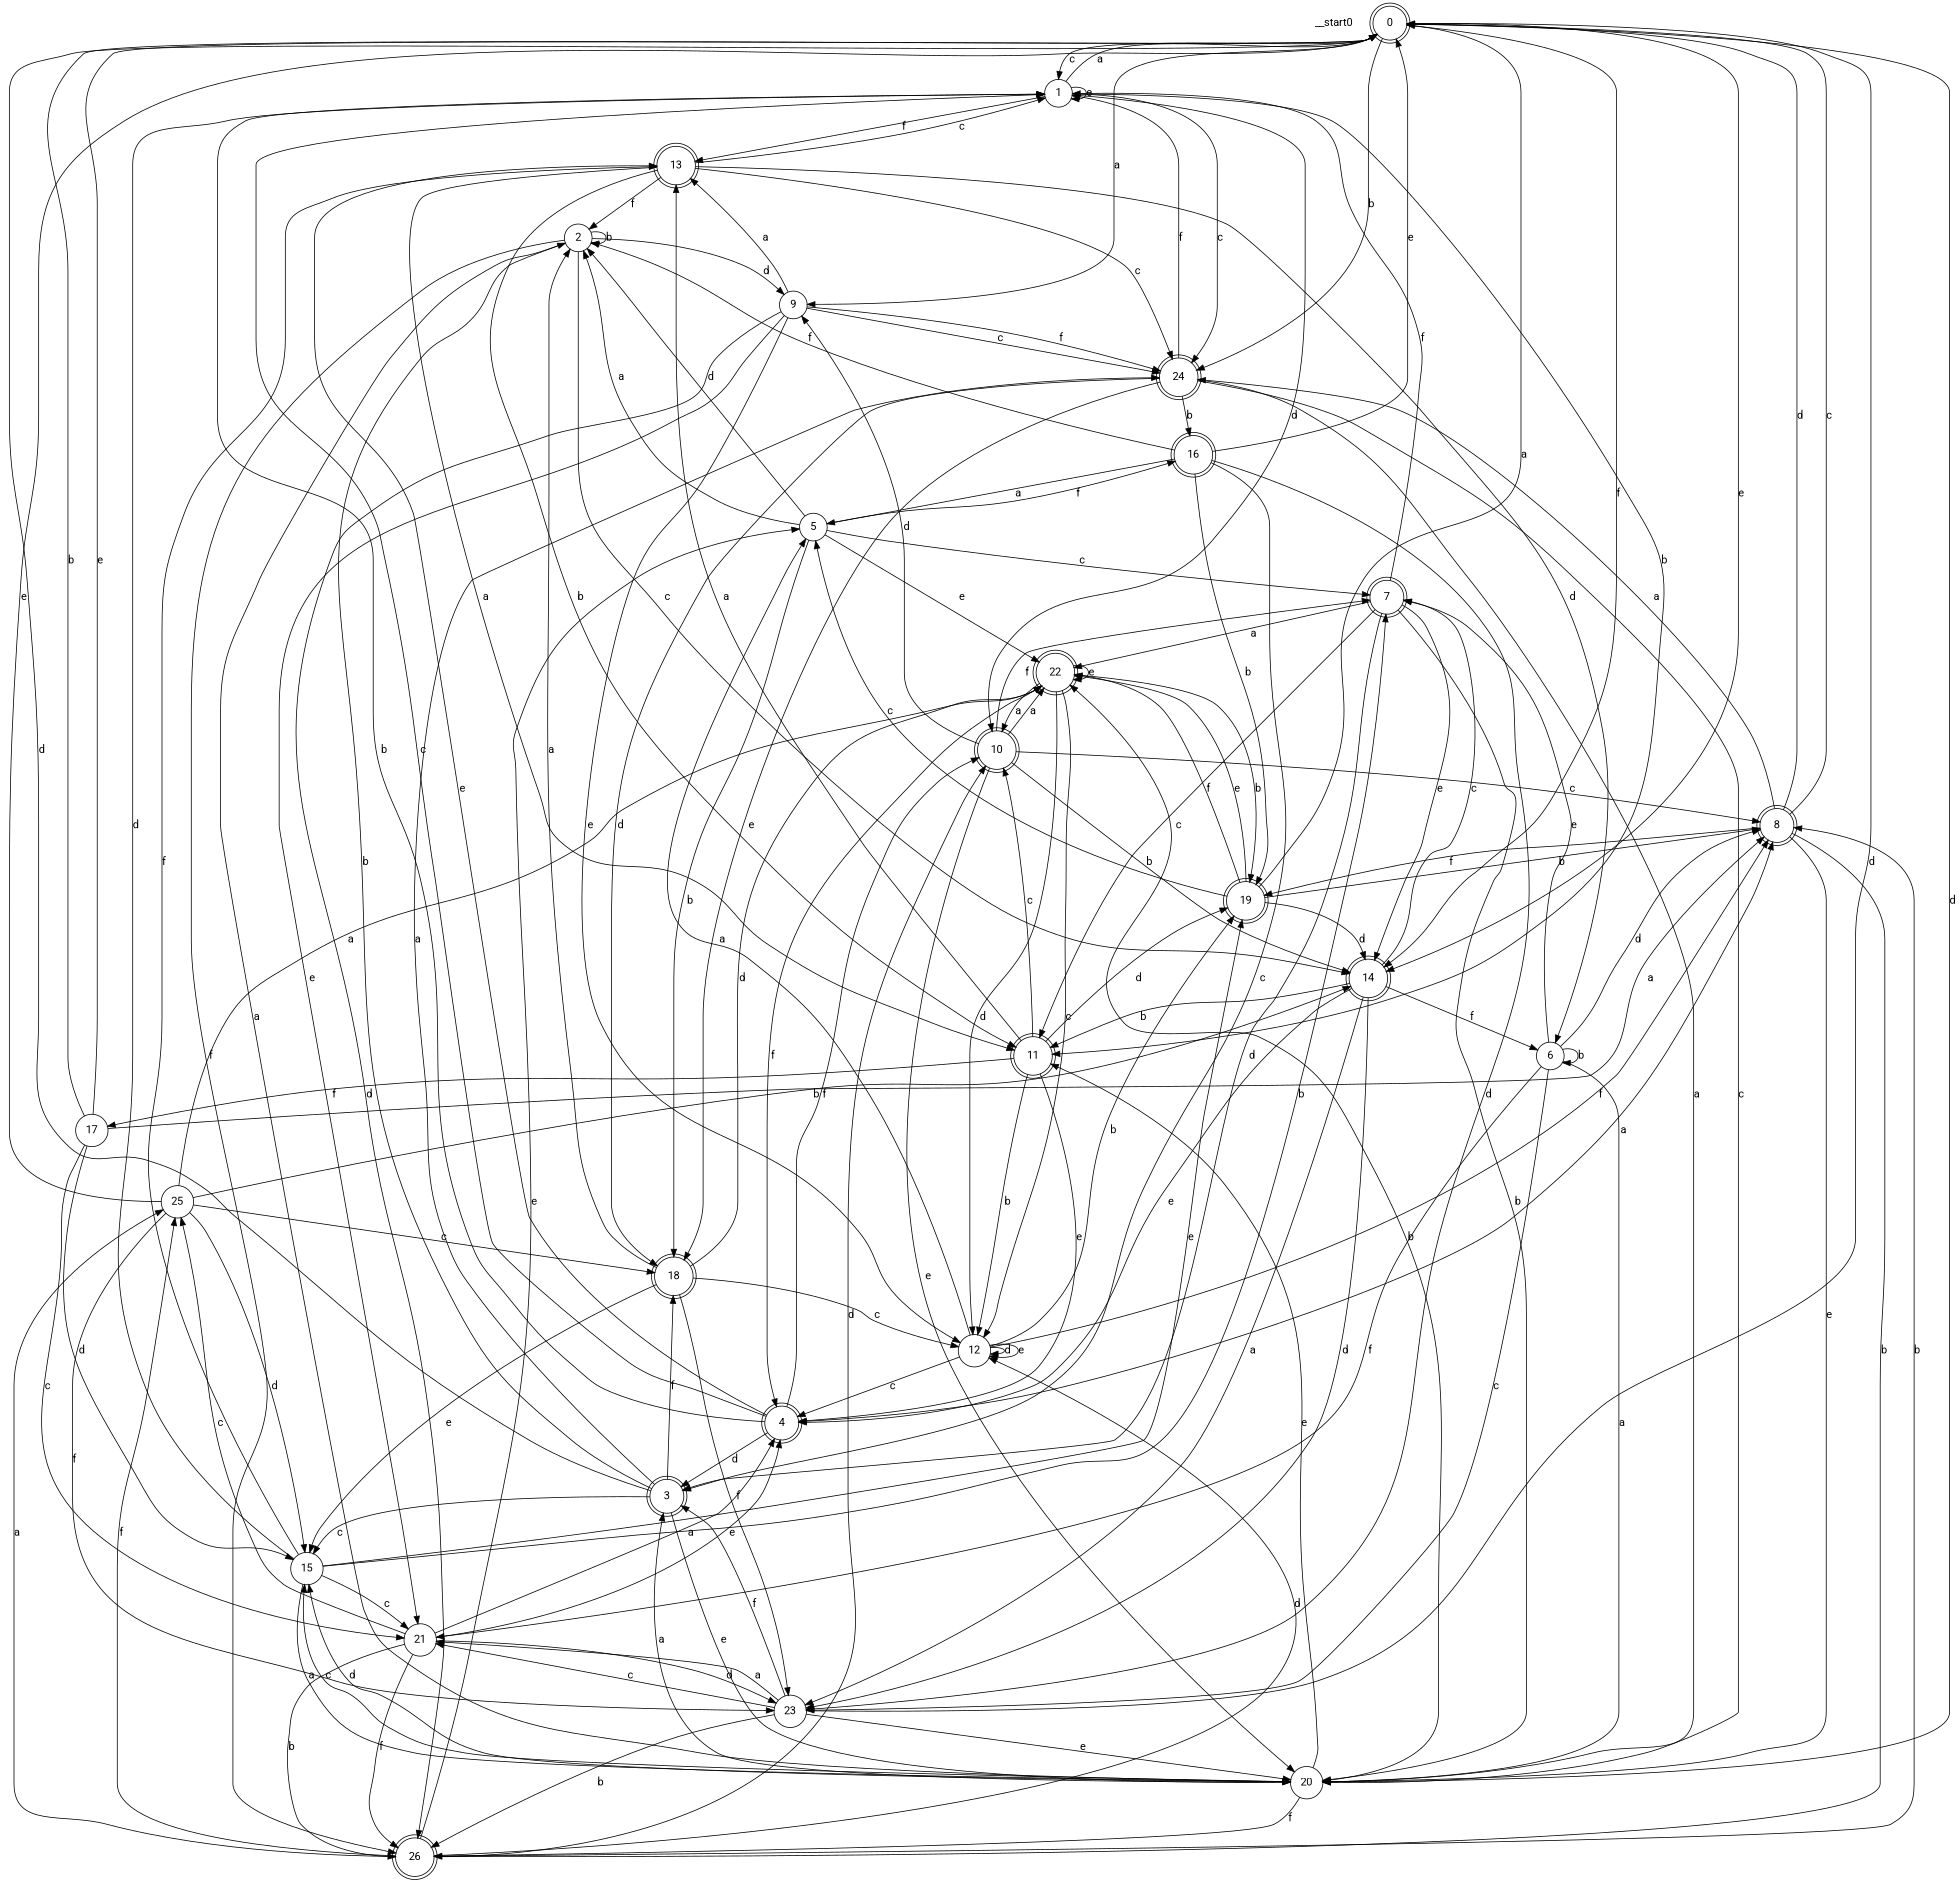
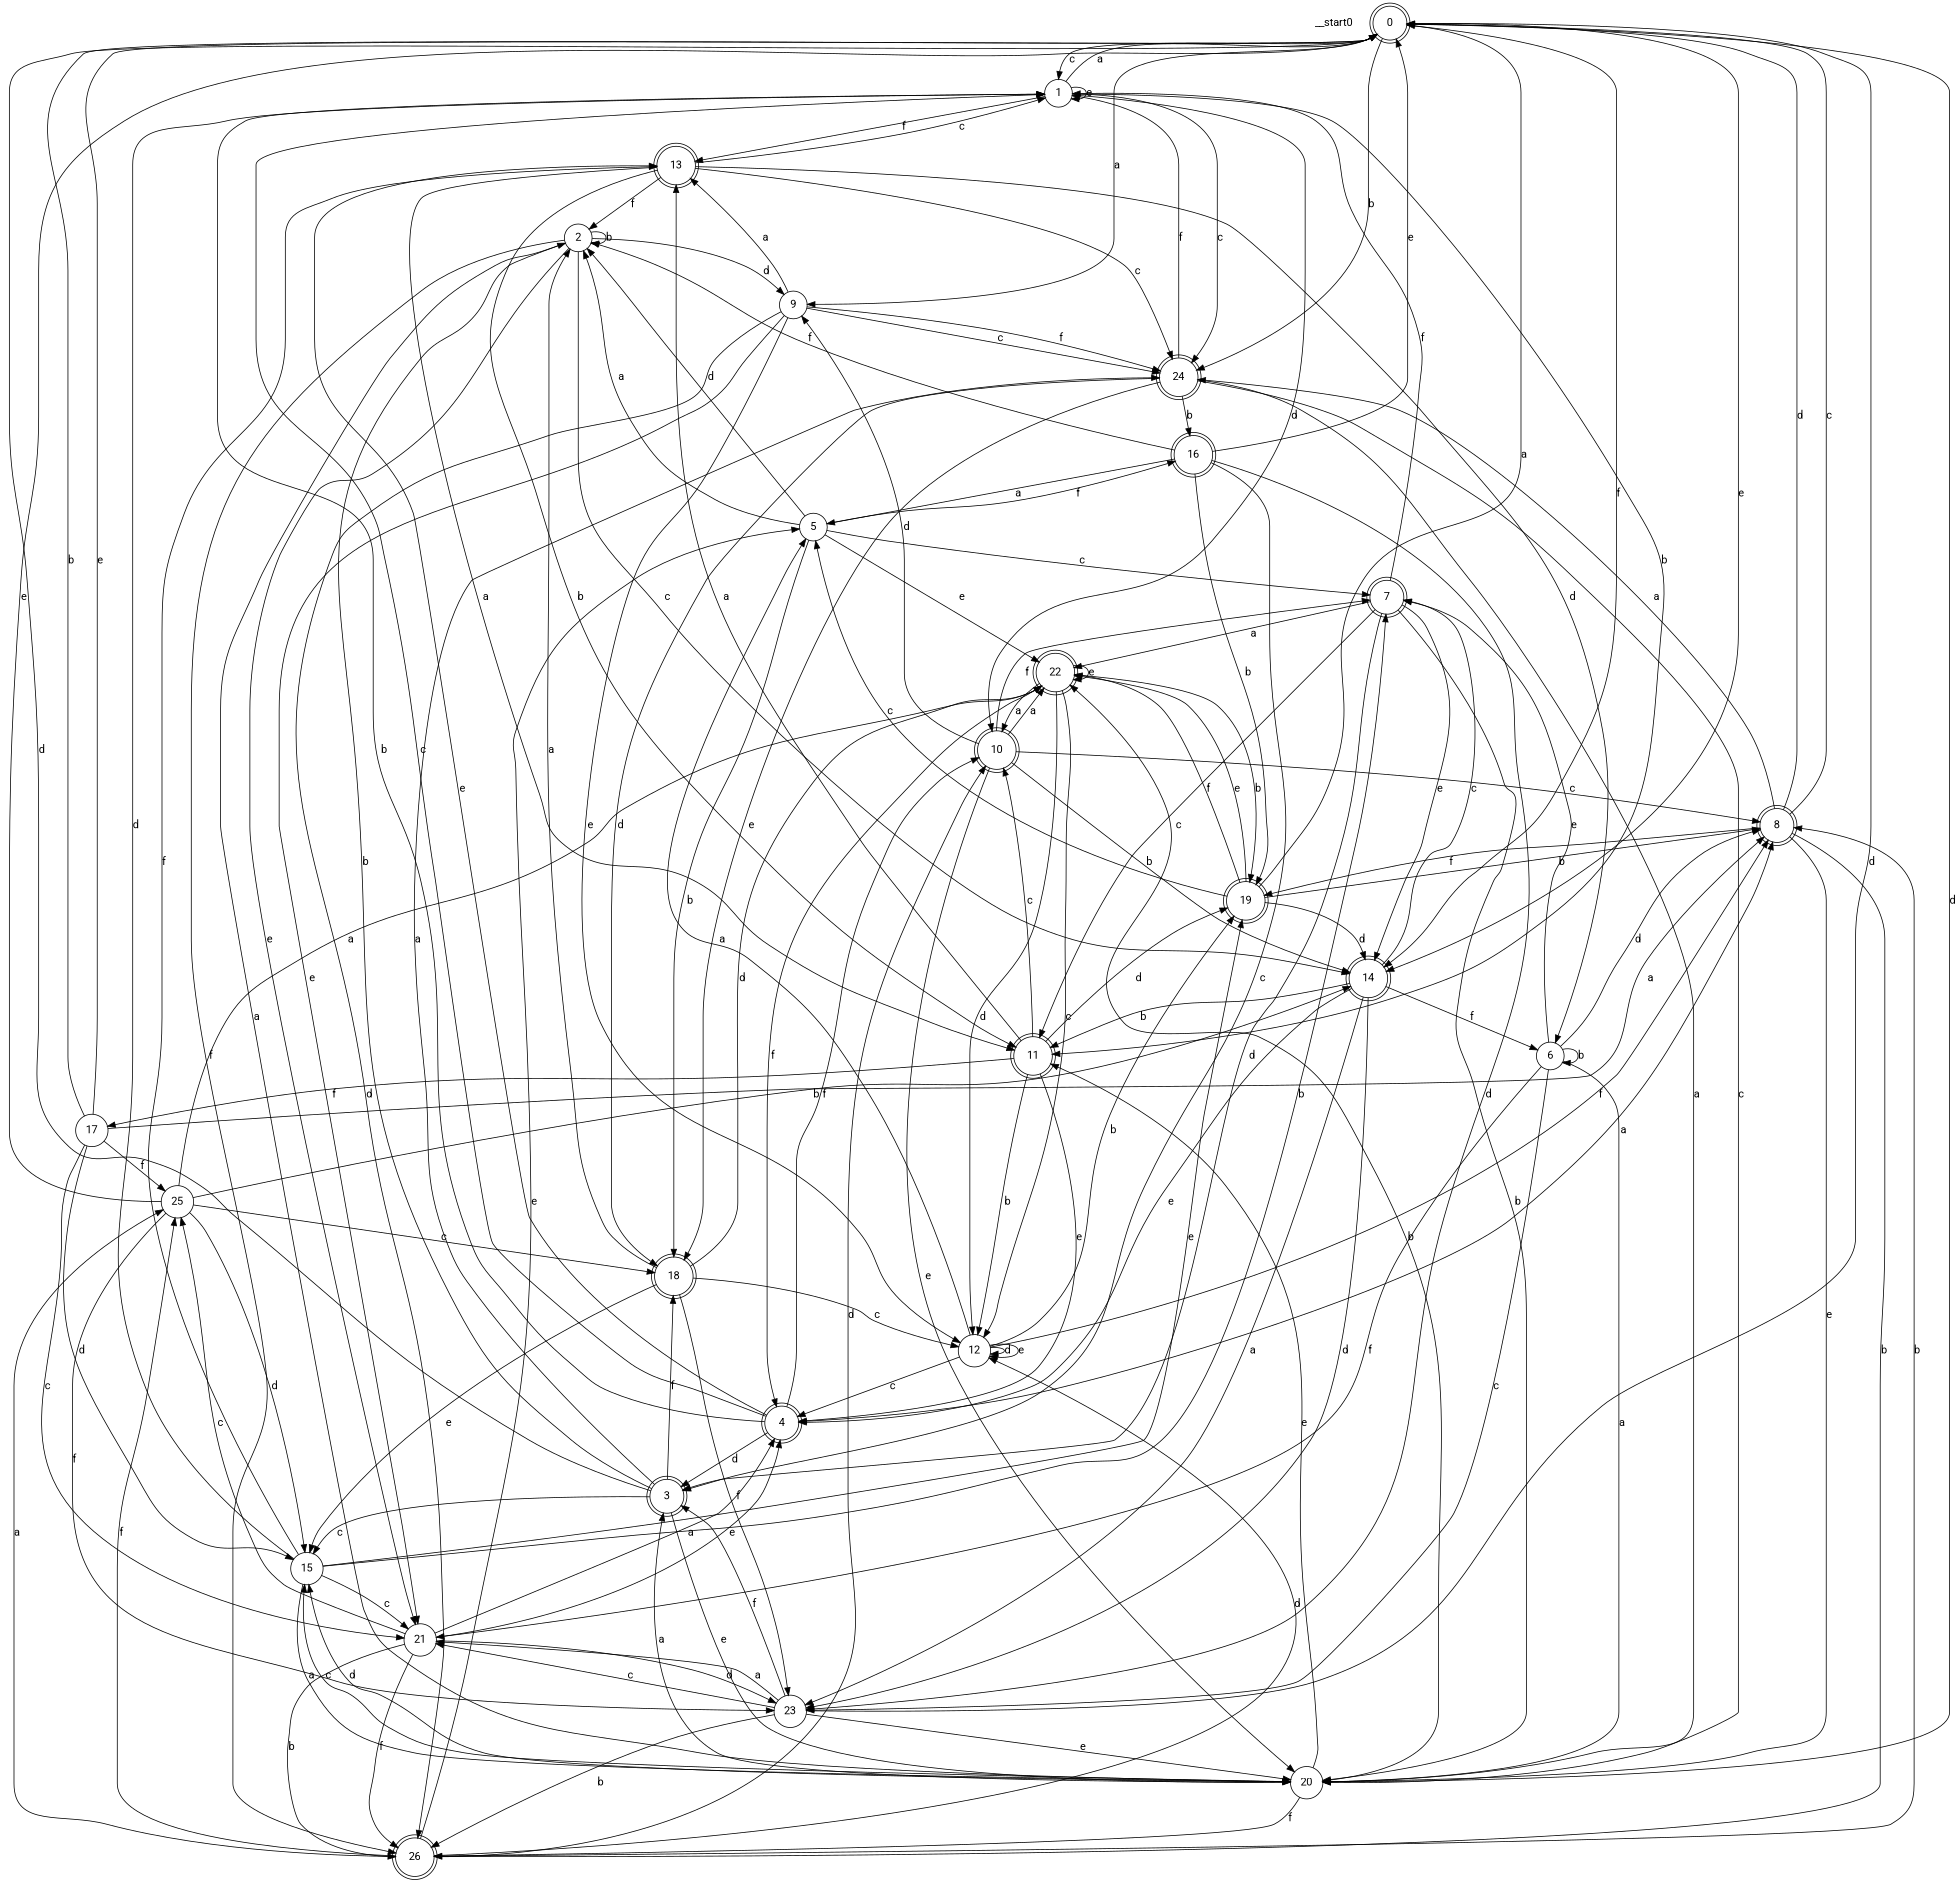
edge "2" -> "21": added, label "e"
edge "17" -> "25": added, label "f"
